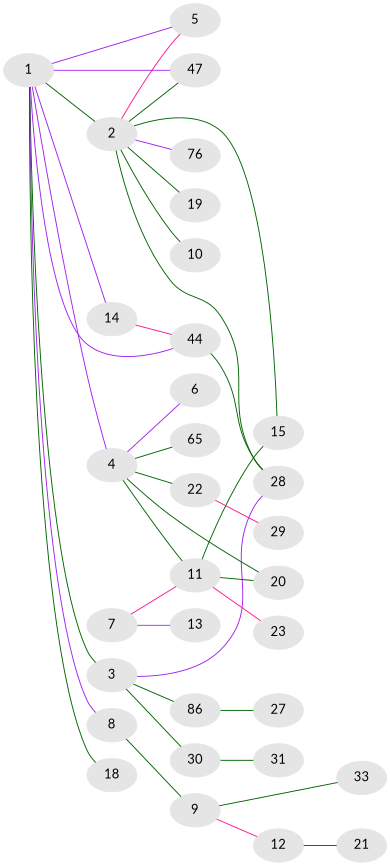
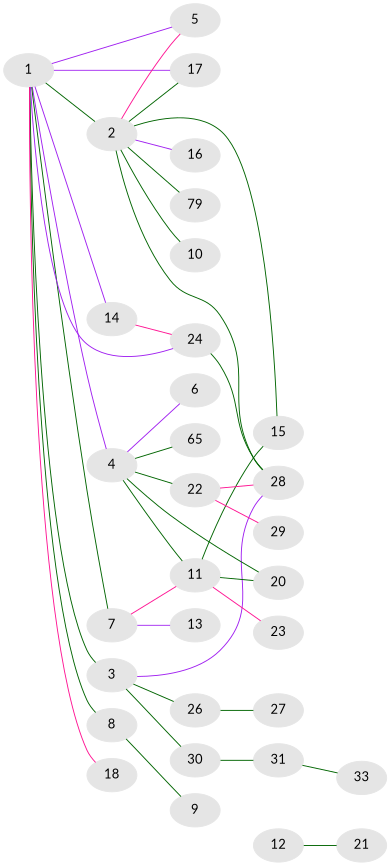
node "47": label "47" -> "17"
node "76": label "76" -> "16"
node "19": label "19" -> "79"
node "44": label "44" -> "24"
edge "1" -- "7": added
edge "28" -- "22": added
edge "1" -- "8": color purple -> darkgreen
edge "1" -- "18": color darkgreen -> deeppink
node "86": label "86" -> "26"
edge "33" -- "9": now "33" -- "31"
edge "9" -- "12": removed
